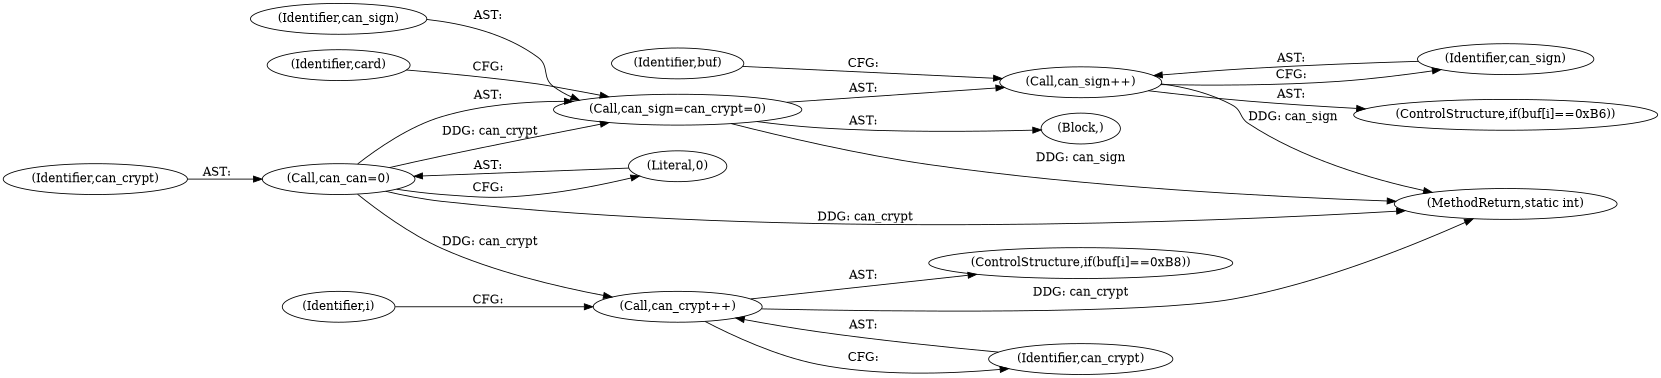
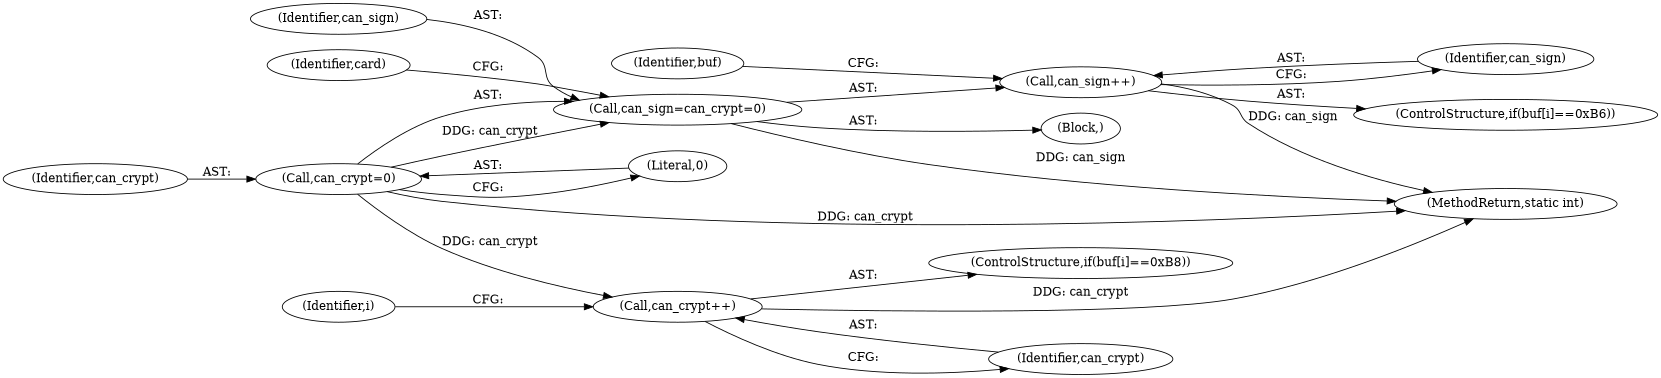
node "(Call,can_can=0)": label "(Call,can_can=0)" -> "(Call,can_crypt=0)"
